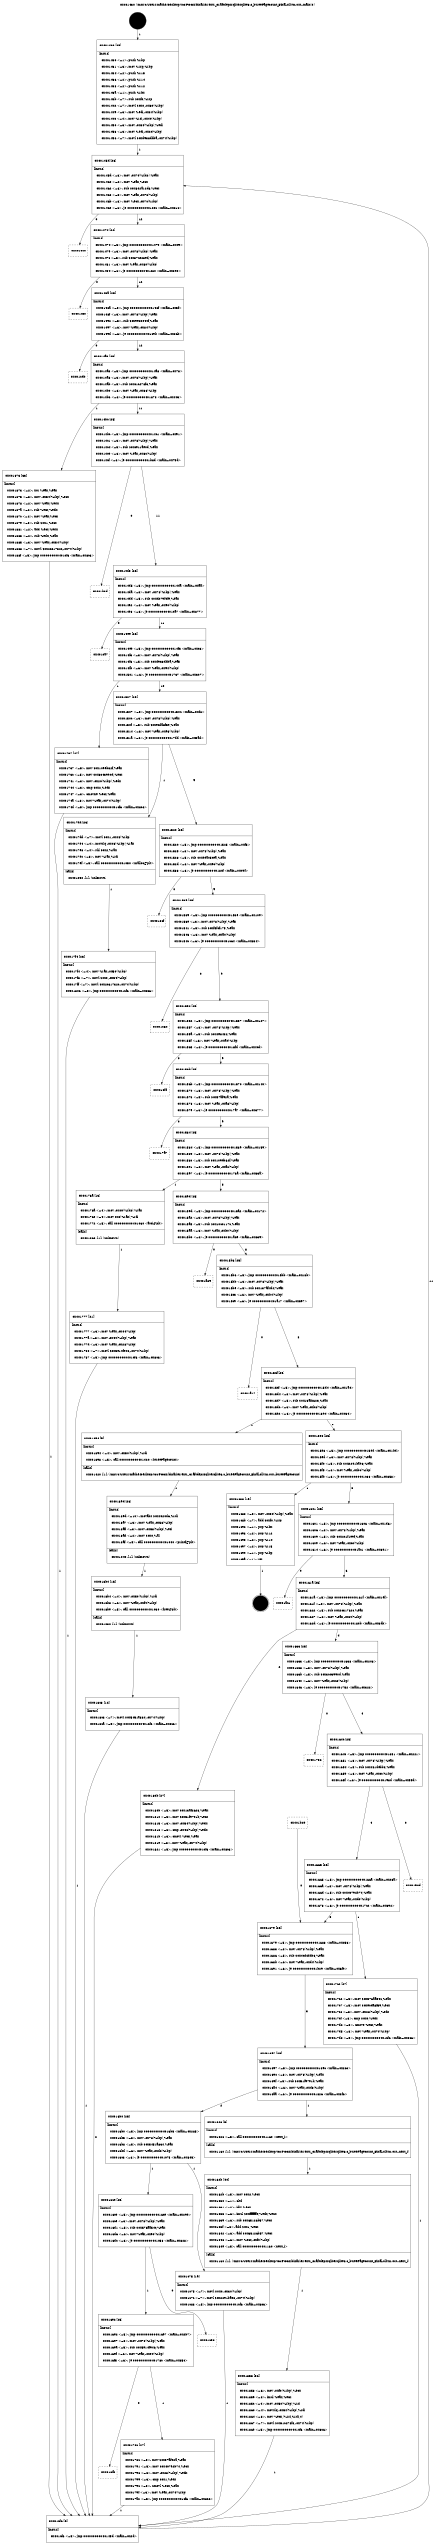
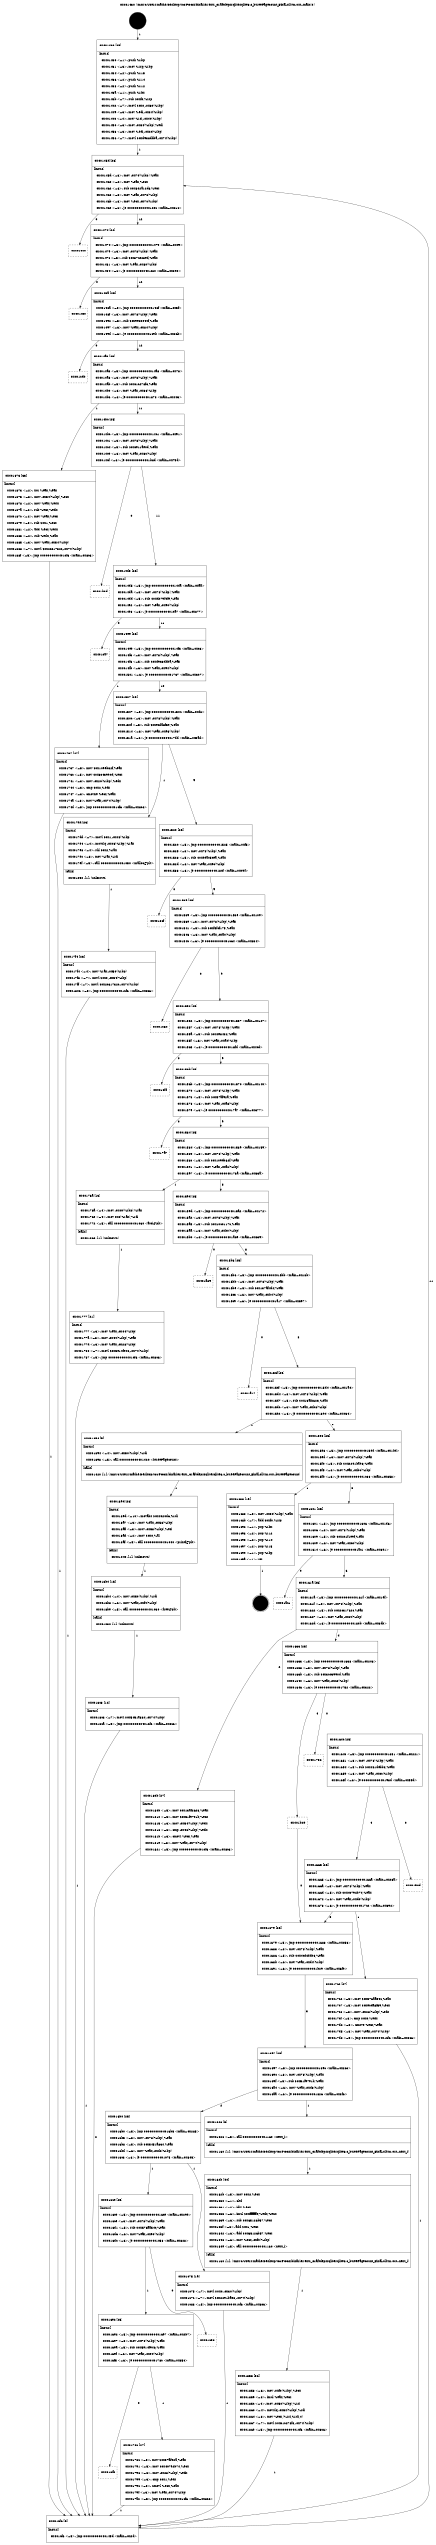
edge "0x401633 [25]" -> "0x40164c [25]": now "0x401633 [25]" -> "0x401b29"
